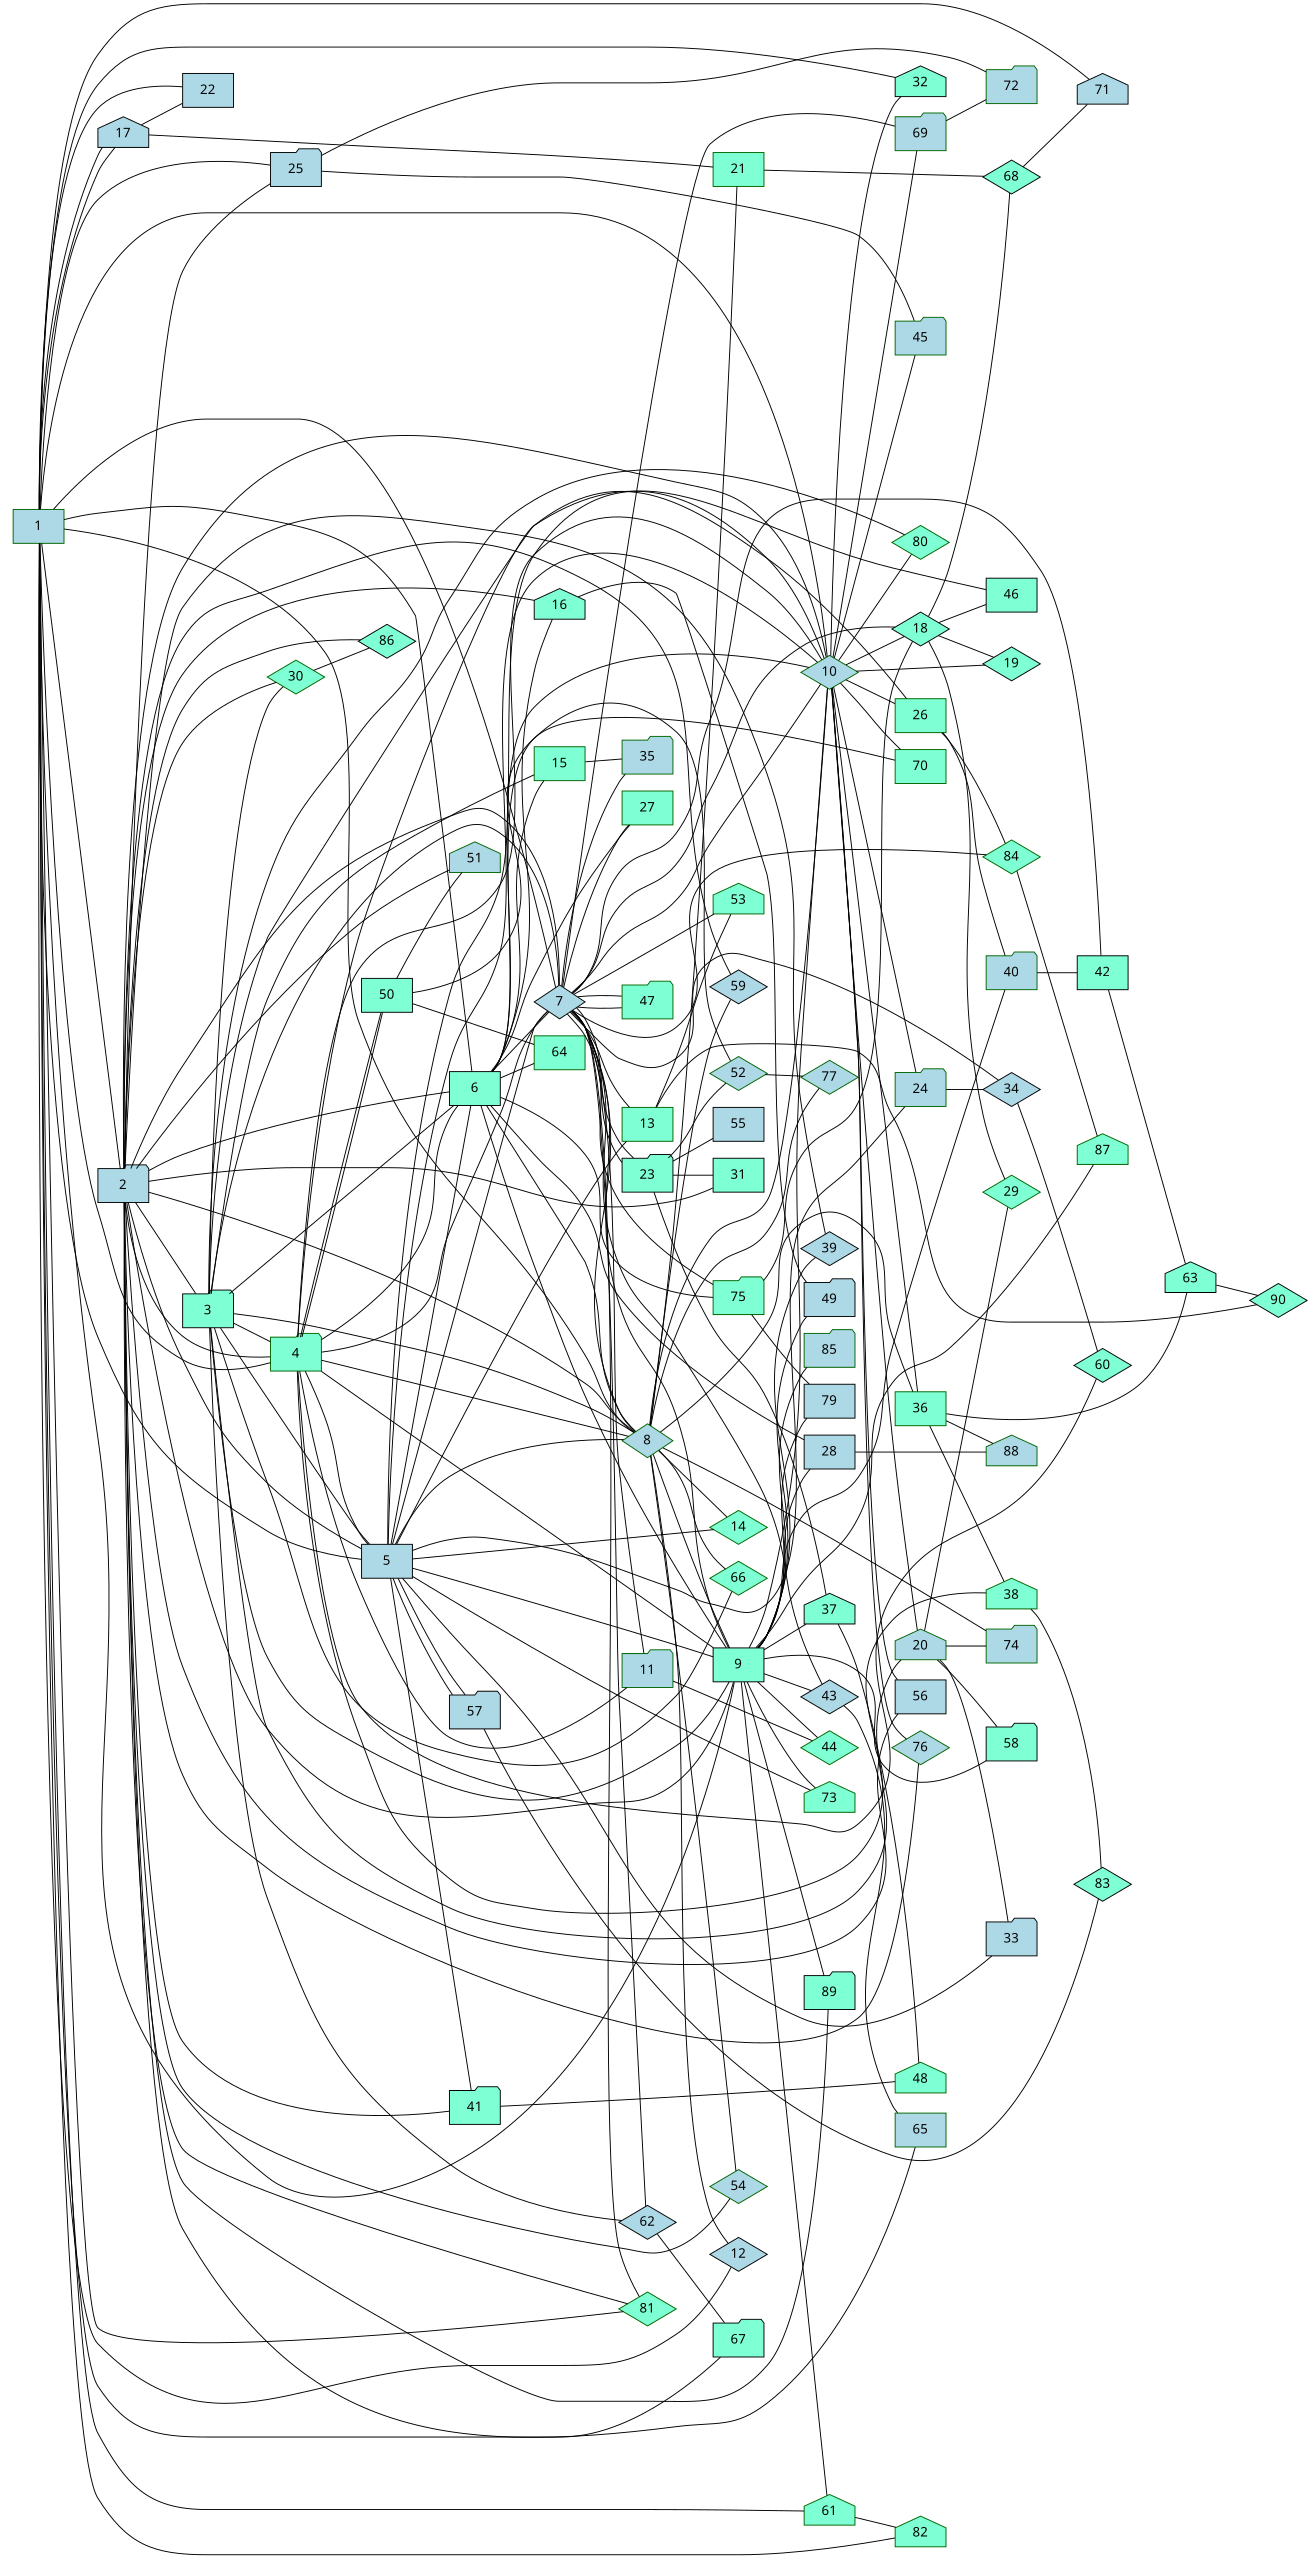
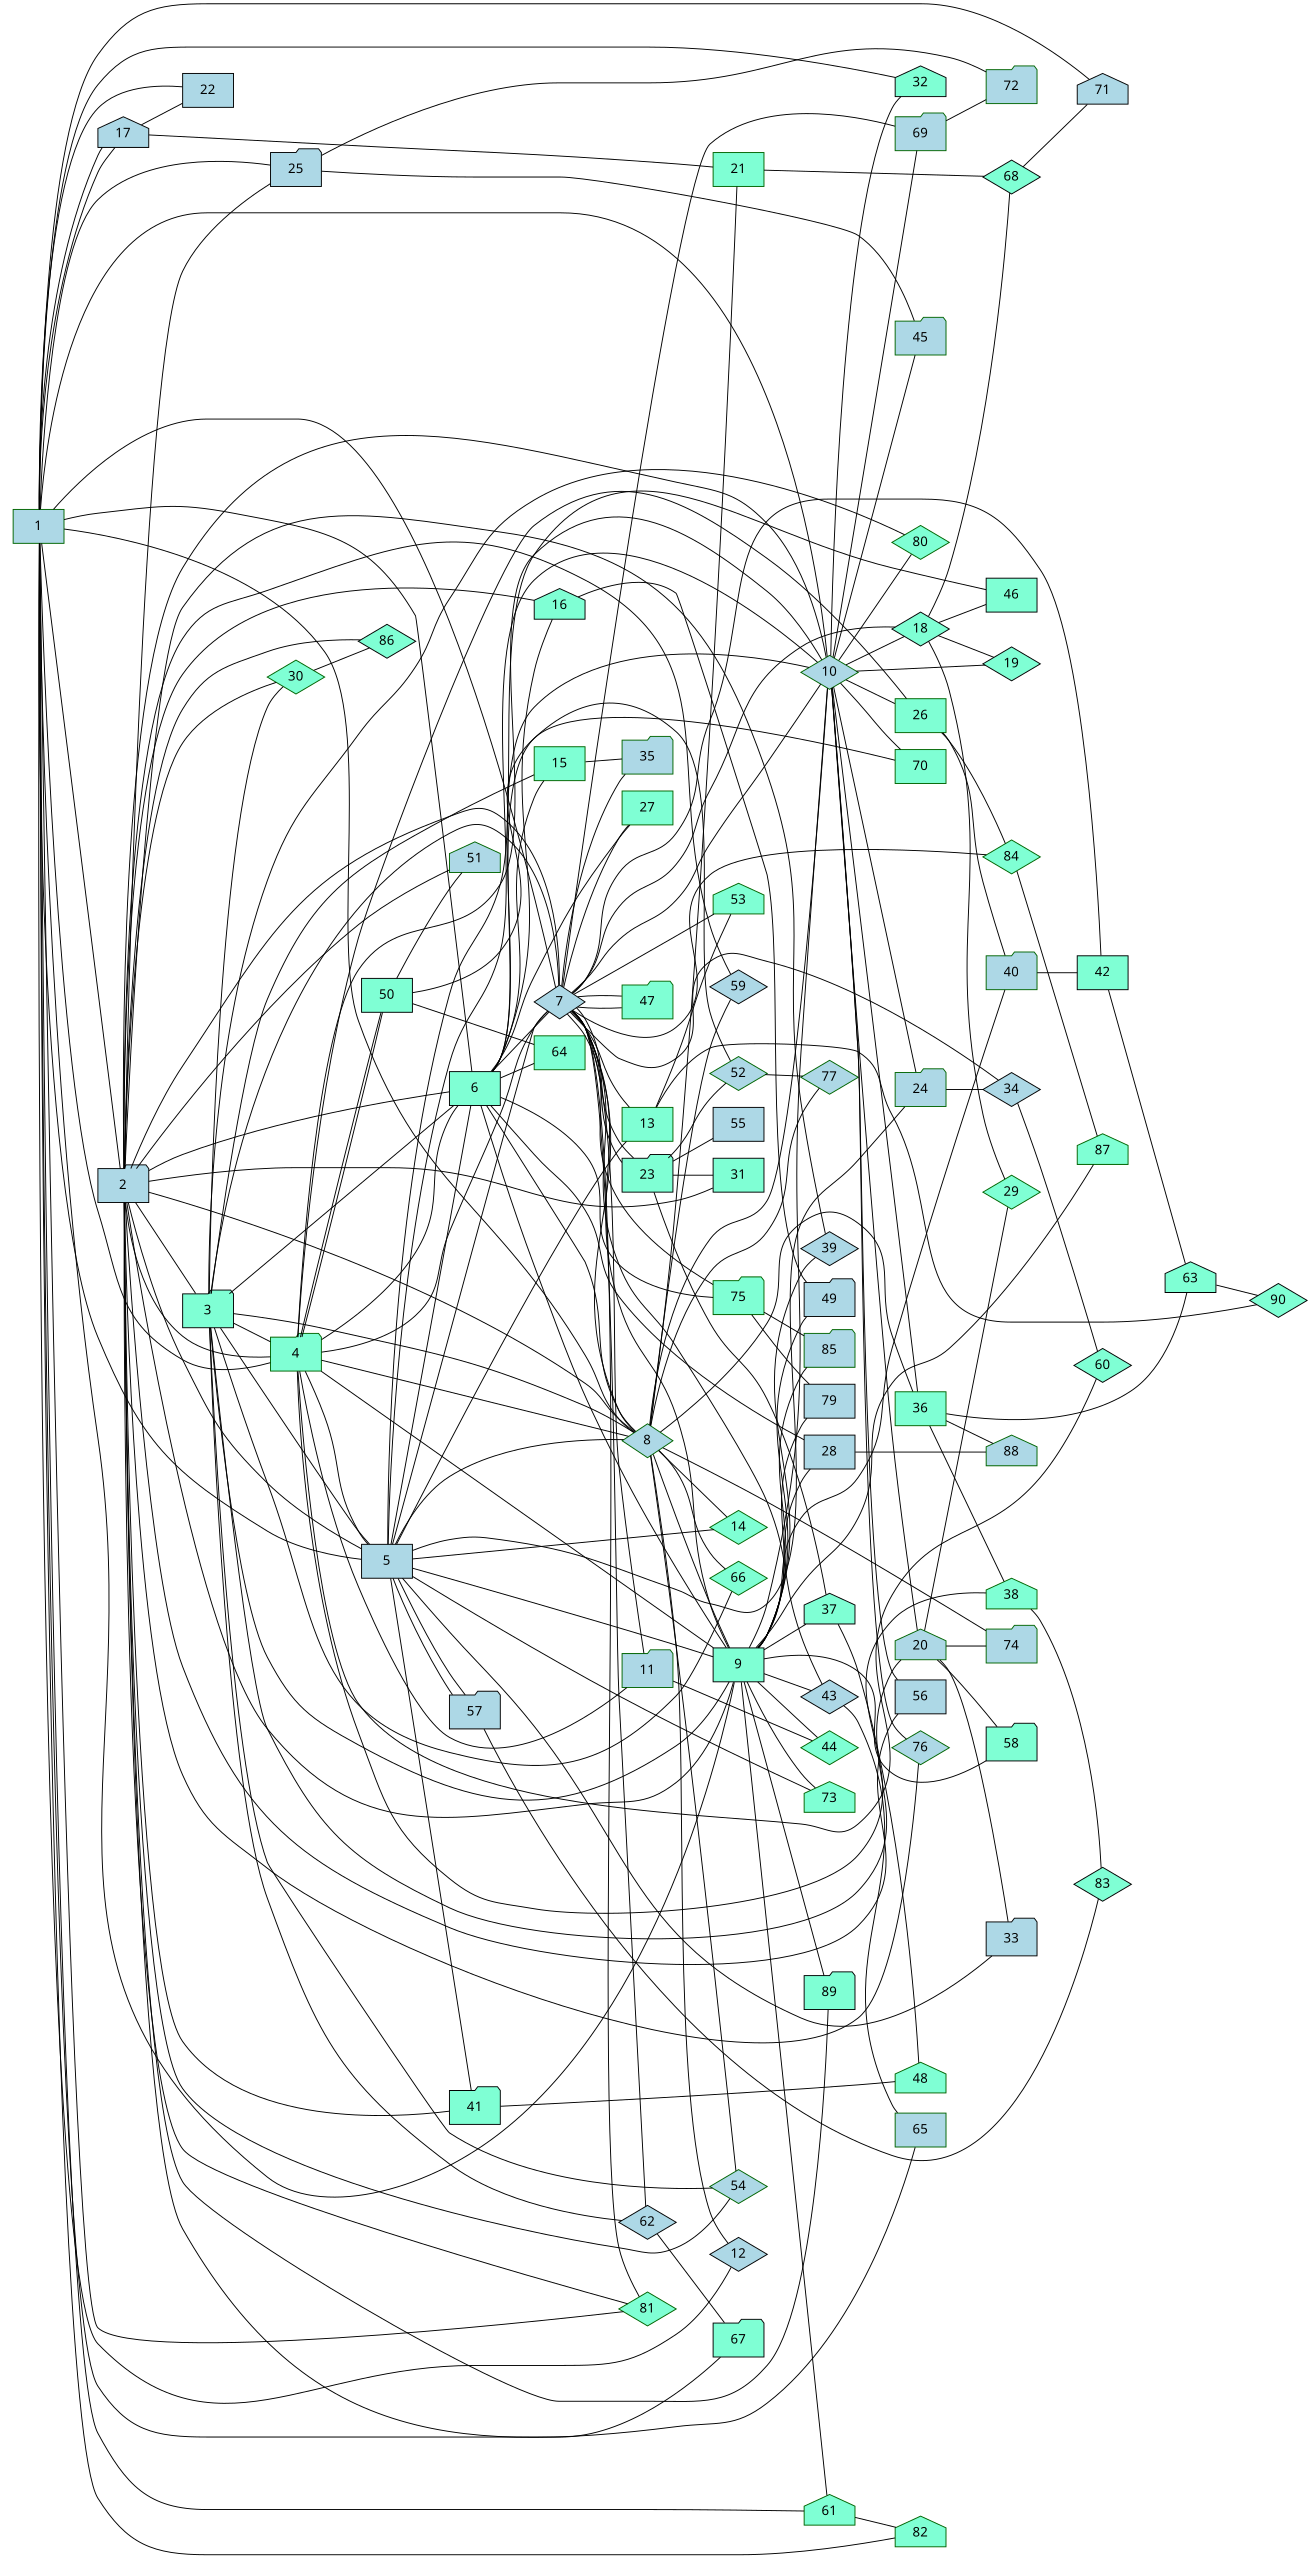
edge "10" -- "3": now "54" -- "3"
edge "18" -- "75": now "85" -- "75"
